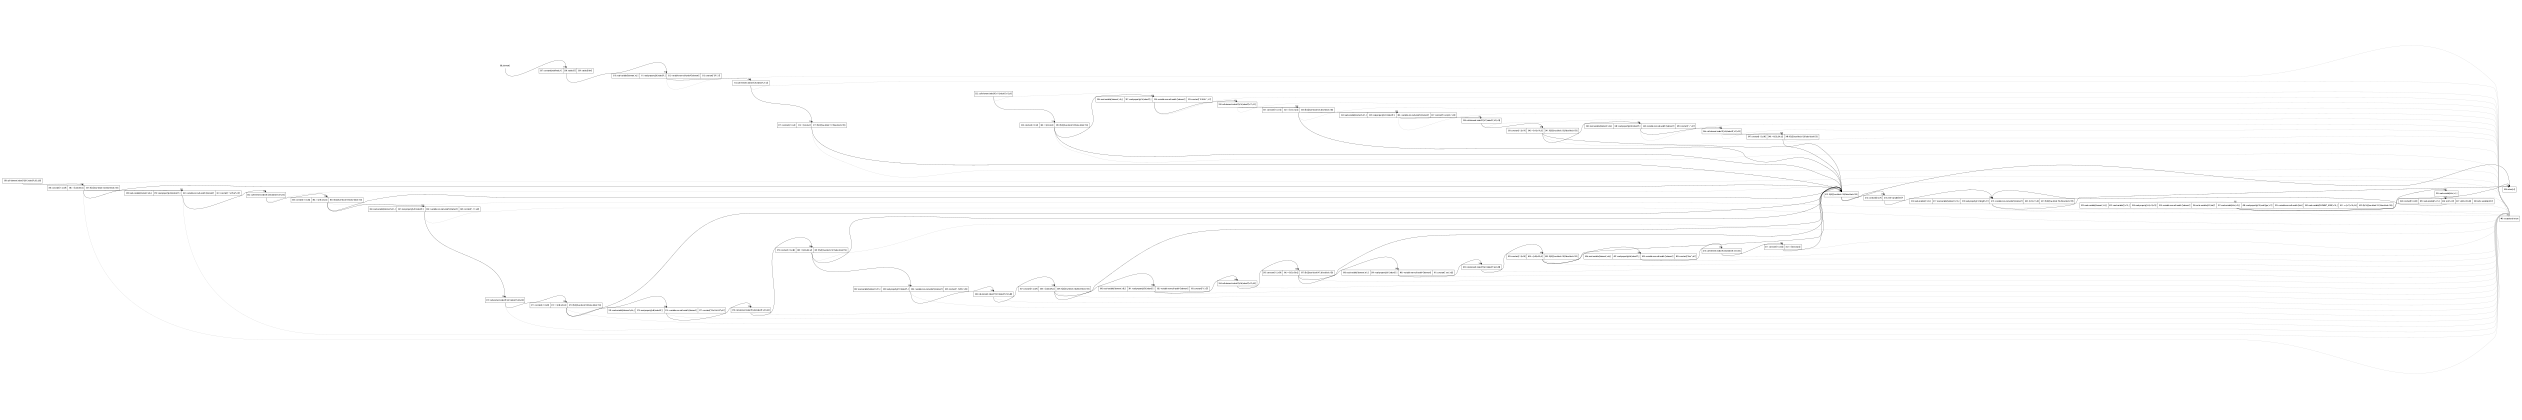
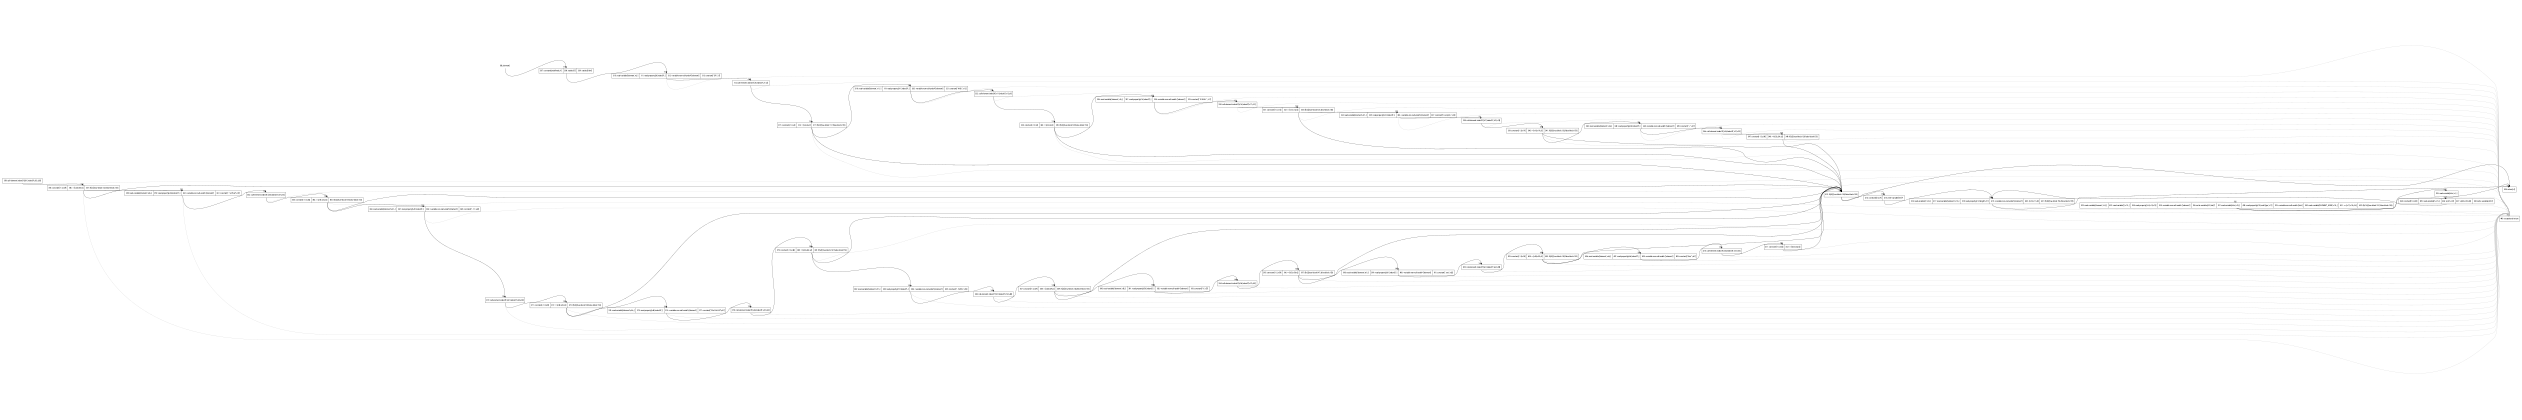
node "318: read-variable['element',v11,-]": added
